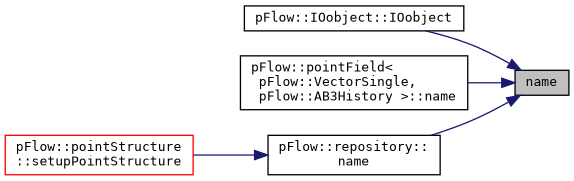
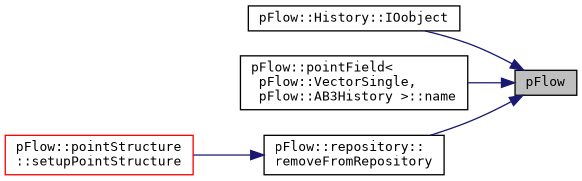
node "pFlow::IOobject::IOobject": label "pFlow::IOobject::IOobject" -> "pFlow::History::IOobject"
node "name": label "name" -> "pFlow"
node "pFlow::repository:: name": label "pFlow::repository:: name" -> "pFlow::repository:: removeFromRepository"
